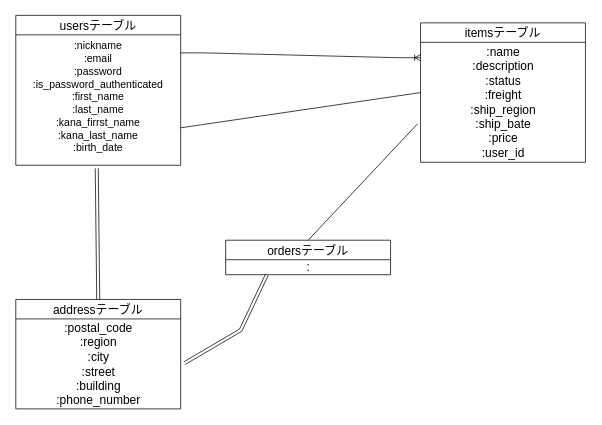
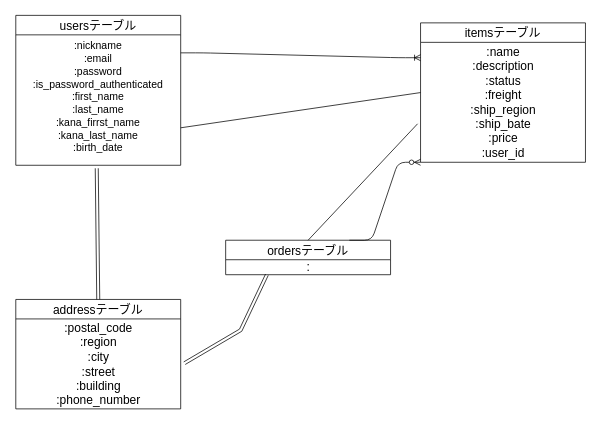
edge "ordersテーブル" -> "itemsテーブル": added
